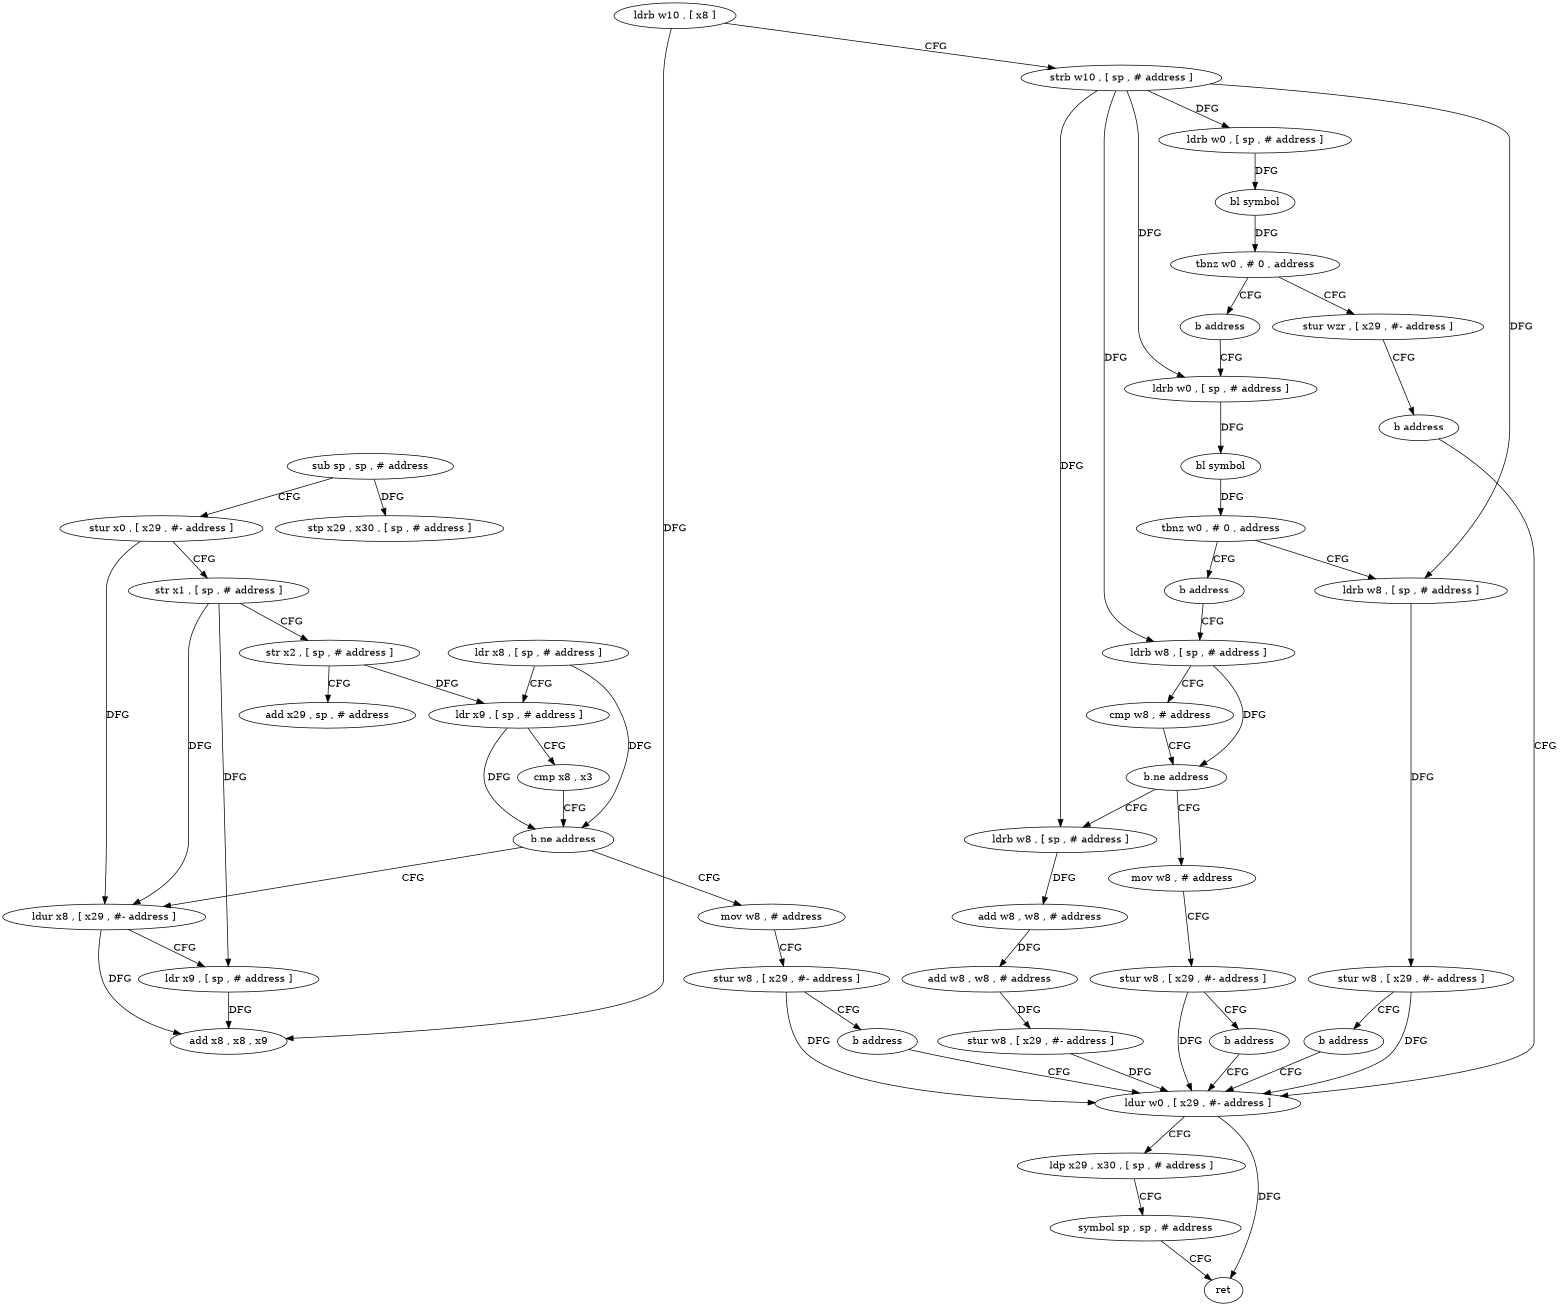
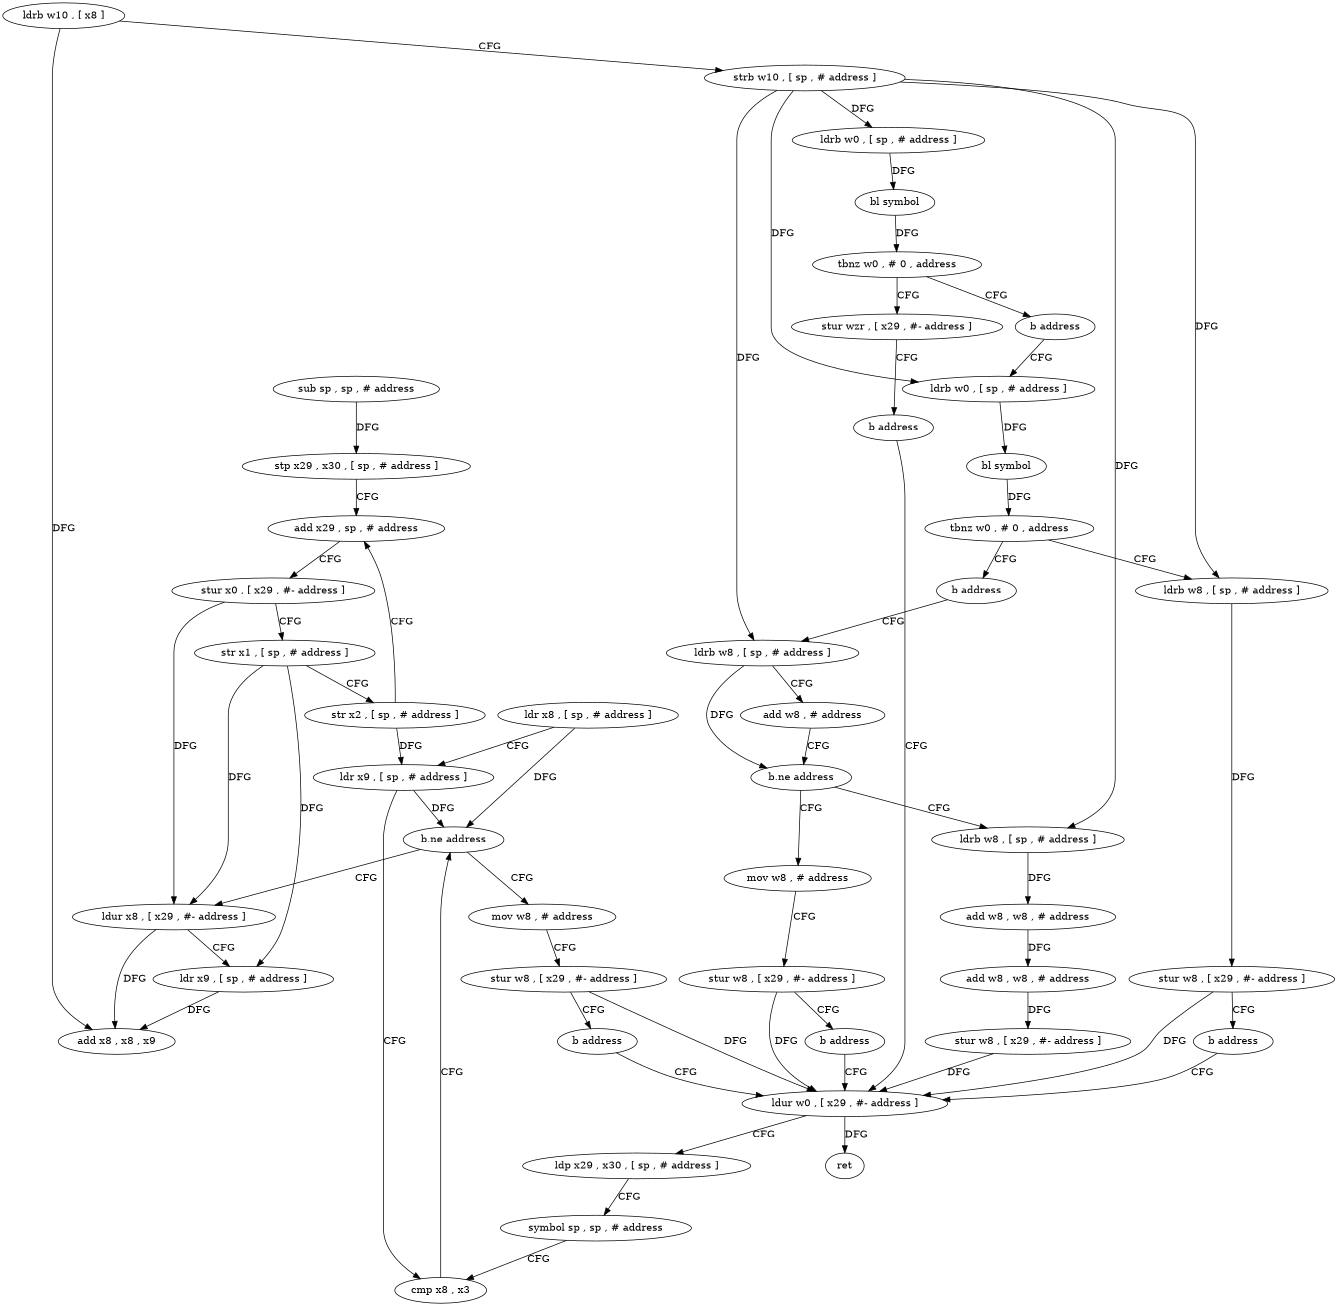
edge "stp x29 , x30 , [ sp , # address ]" -> "add x29 , sp , # address": added, label "CFG"
edge "sub sp , sp , # address" -> "stur x0 , [ x29 , #- address ]": now "add x29 , sp , # address" -> "stur x0 , [ x29 , #- address ]"
node "cmp w8 , # address": label "cmp w8 , # address" -> "add w8 , # address"
edge "symbol sp , sp , # address" -> "ret": now "symbol sp , sp , # address" -> "cmp x8 , x3"
